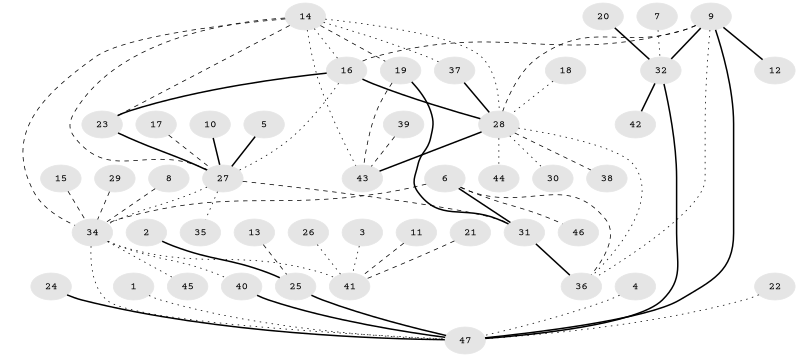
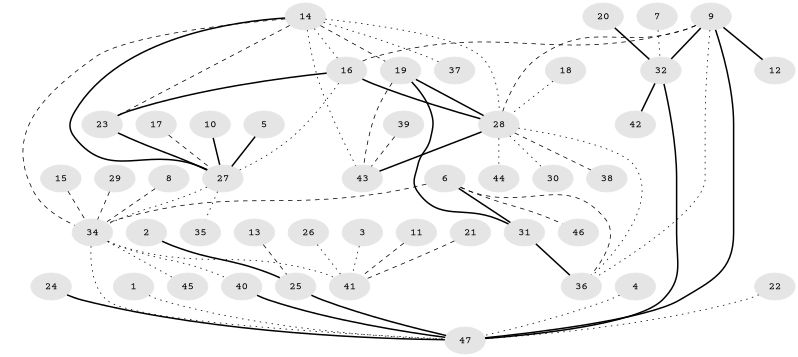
edge "14" -- "27": style dashed -> bold
edge "37" -- "28": now "19" -- "28"
edge "27" -- "31": removed
